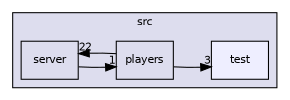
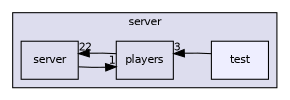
cluster "src": label "src" -> "server"
edge "players" -> "test": reversed
